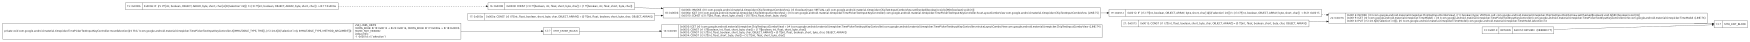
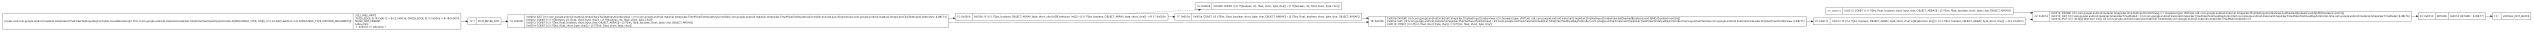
edge "16: 0x0008" -> "18: 0x000b": now "14: 0x0000" -> "18: 0x000b"
edge "15: 0x0006" -> "17: 0x000a": added
edge "14: 0x0000" -> "15: 0x0006": added
edge "22: 0x0016" -> "13: ?": now "22: 0x0016" -> "23: 0x001d"
node "13: ?": text "MTH_EXIT_BLOCK" -> "VIRTUAL_EXIT_BLOCK"
node "23: 0x001d": text "0x001d: RETURN    (NEEDED:77)" -> "0x001d: RETURN    (LINE:77)"
node "12: ?": text "MTH_ENTER_BLOCK" -> "MTH_ENTER_NOT"
